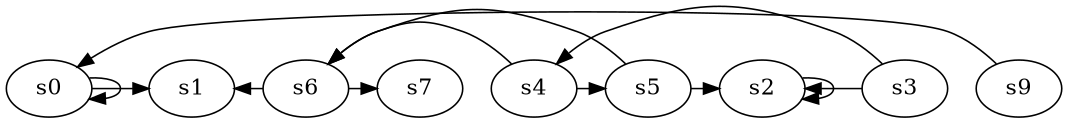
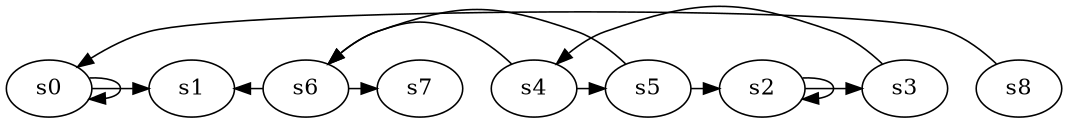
edge "s3" -> "s2": reversed
node "s9": label "s9" -> "s8"
